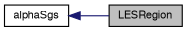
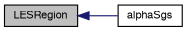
edge "LESRegion" -> "alphaSgs": reversed
